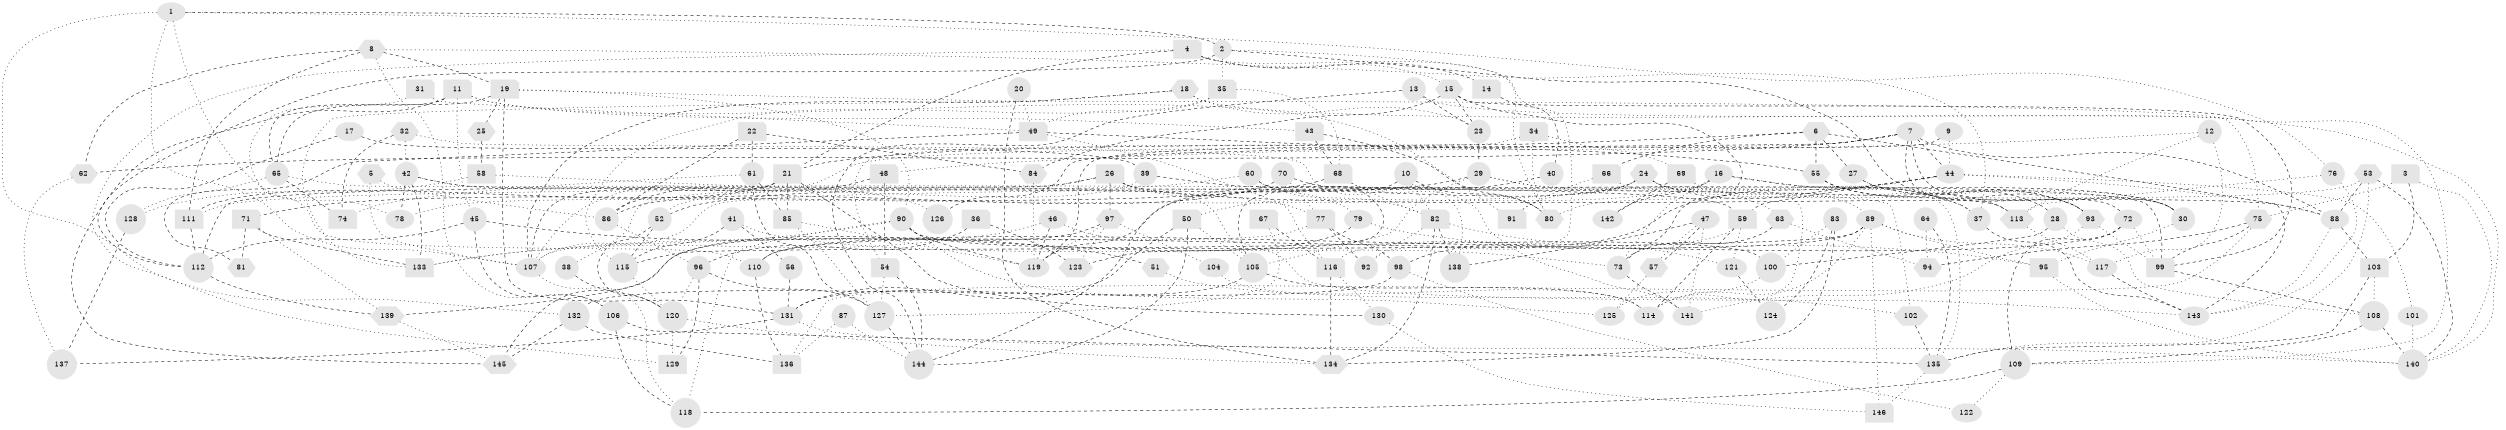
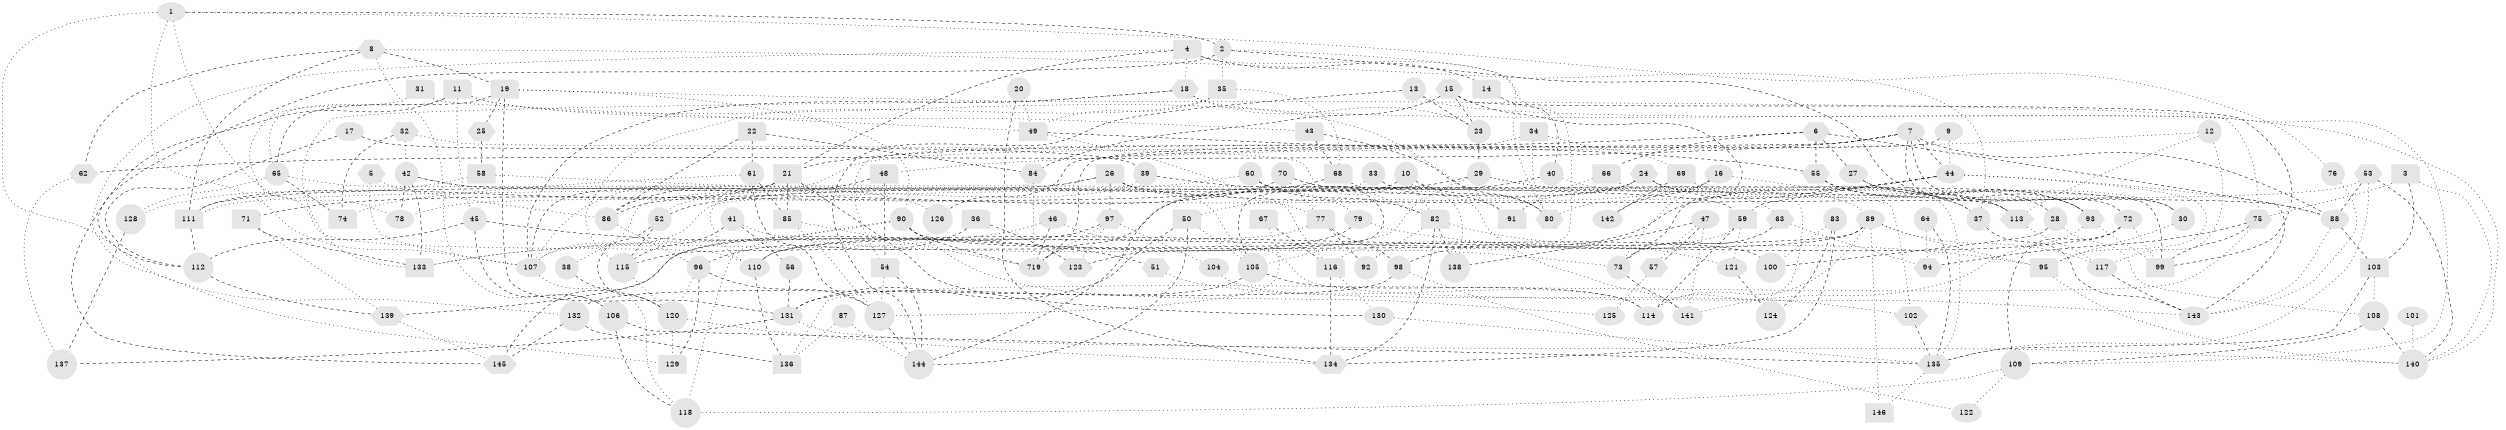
edge "4" -- "15": now "4" -- "18"
edge "11" -- "65": style dashed -> dotted
node "33": added
edge "26" -- "112": now "26" -- "111"
edge "16" -- "30": removed
edge "44" -- "101": now "44" -- "95"
edge "76" -- "113": now "40" -- "113"
edge "60" -- "82": style dotted -> dashed
node "81": removed
node "119": label "119" -> "719"
edge "100" -- "125": removed
edge "99" -- "108": removed
edge "130" -- "146": now "130" -- "135"
edge "109" -- "118": style dashed -> dotted
